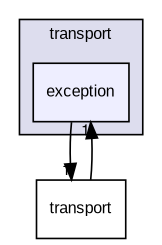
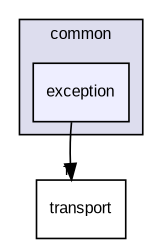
cluster "transport": label "transport" -> "common"
edge "transport" -> "exception": removed
